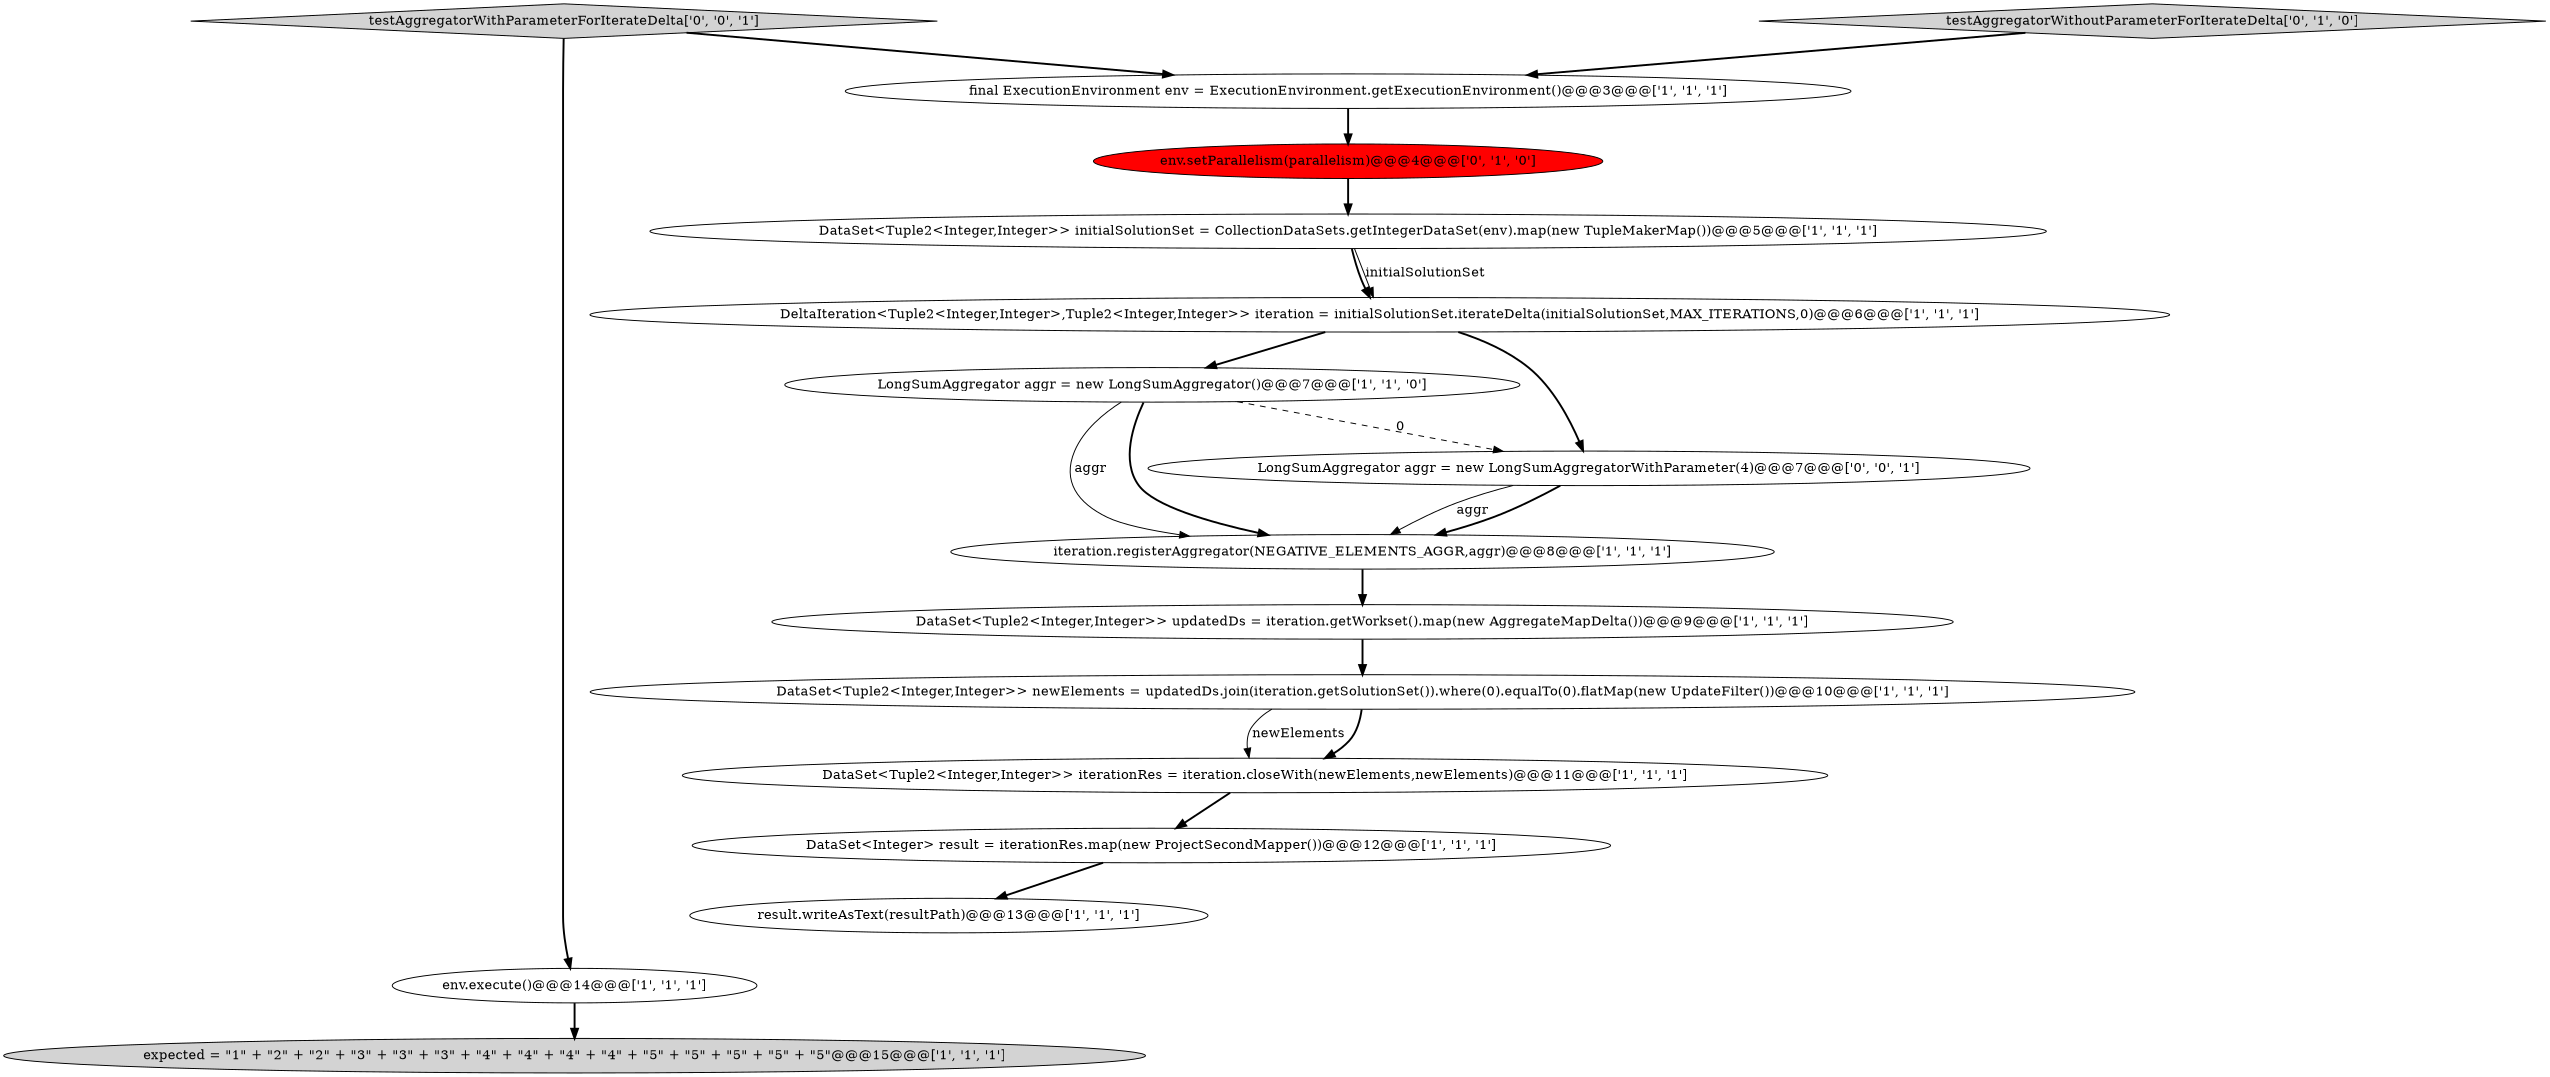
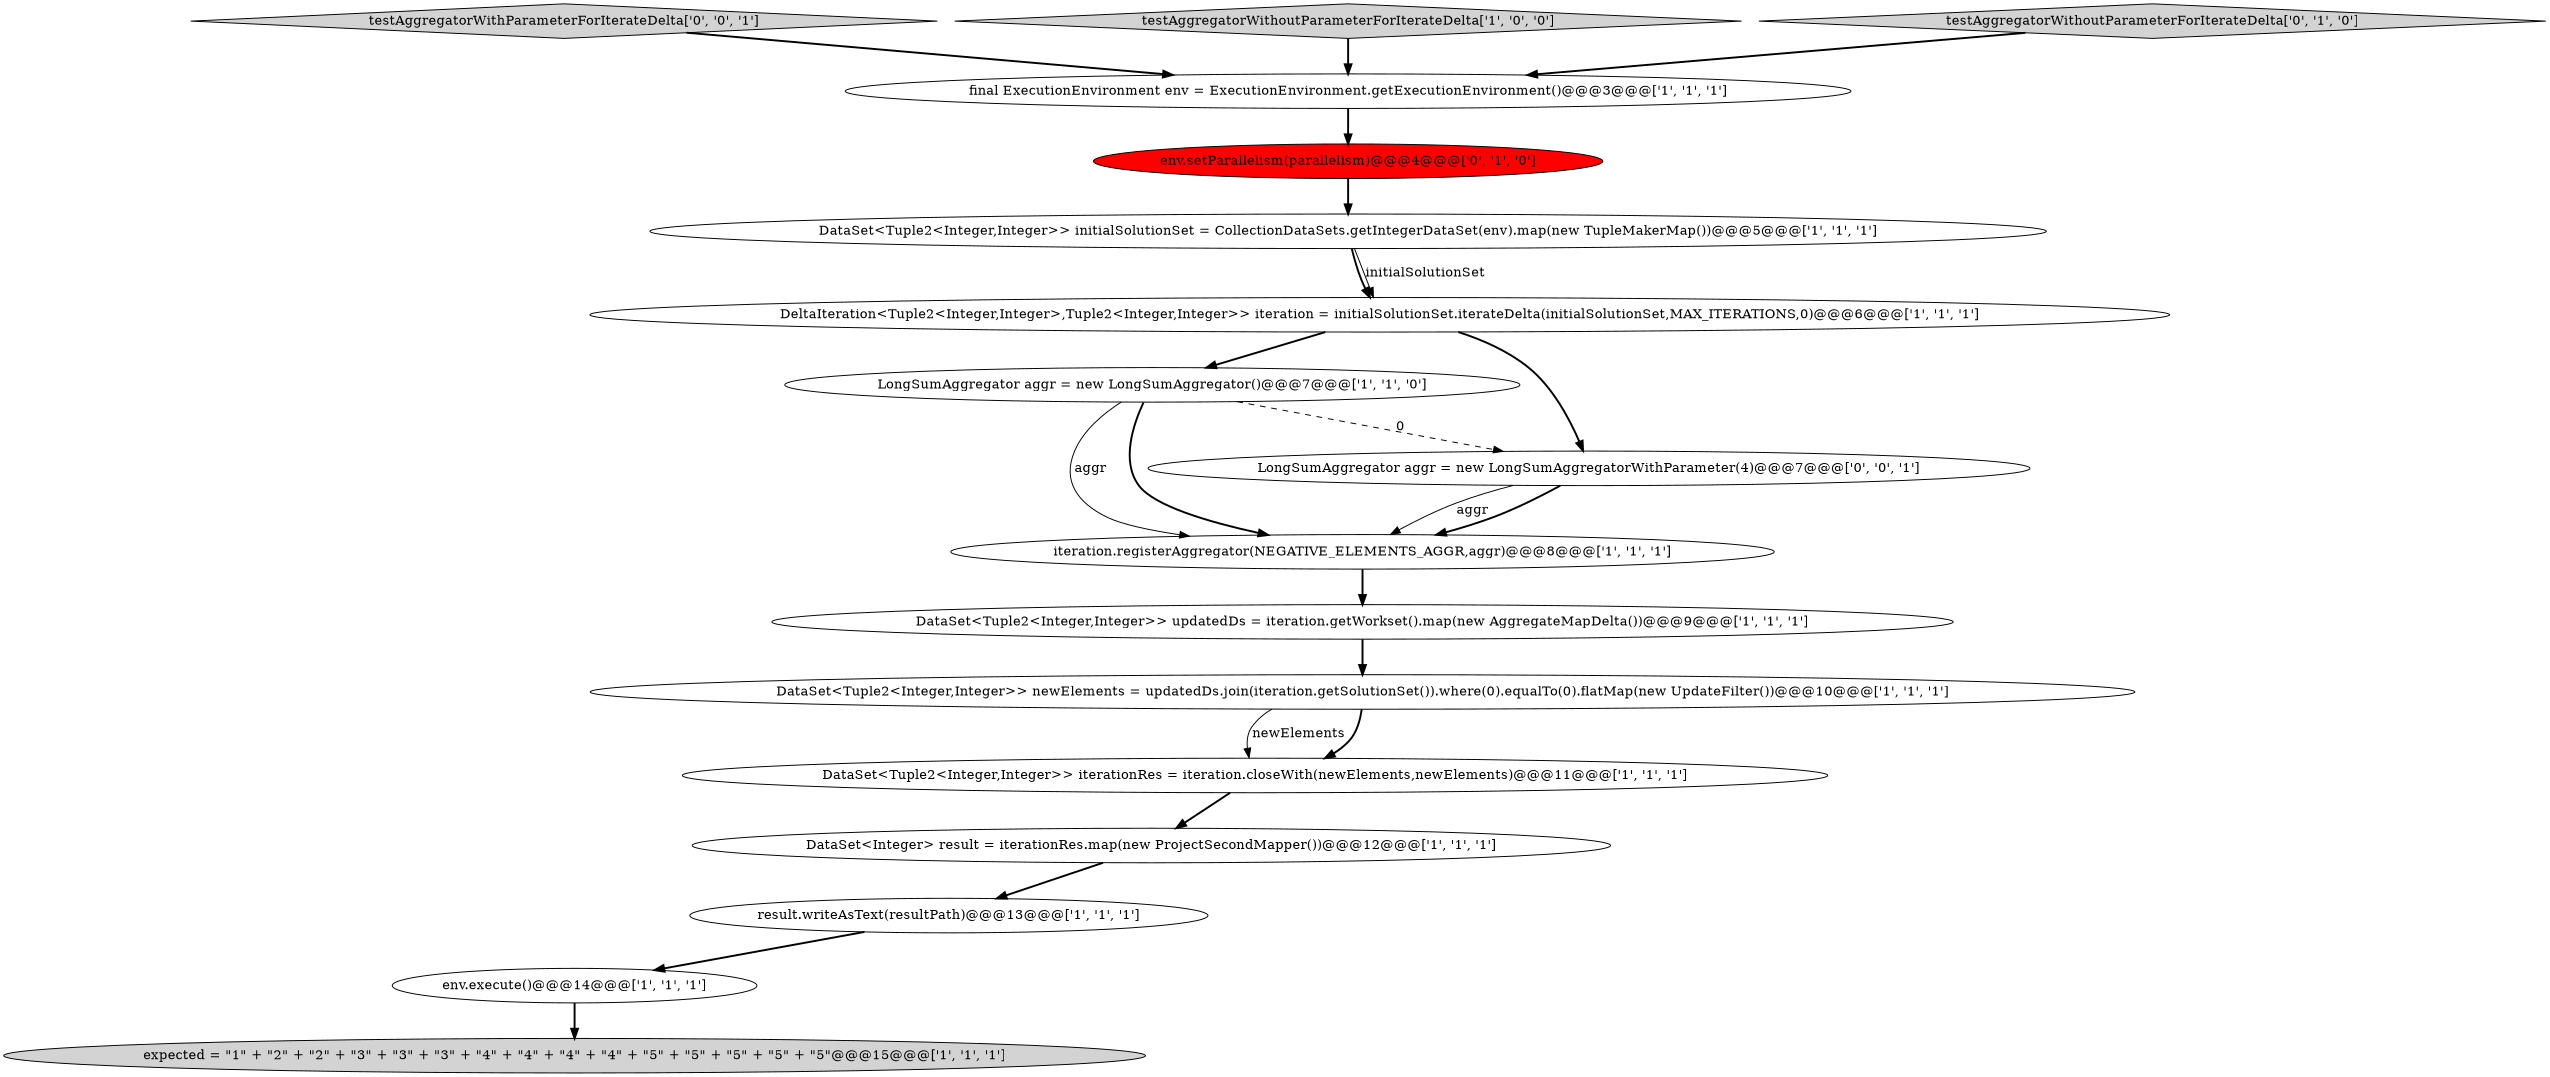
node "testAggregatorWithoutParameterForIterateDelta['1', '0', '0']": added
edge "testAggregatorWithParameterForIterateDelta['0', '0', '1']" -> "env.execute()@@@14@@@['1', '1', '1']": now "result.writeAsText(resultPath)@@@13@@@['1', '1', '1']" -> "env.execute()@@@14@@@['1', '1', '1']"
